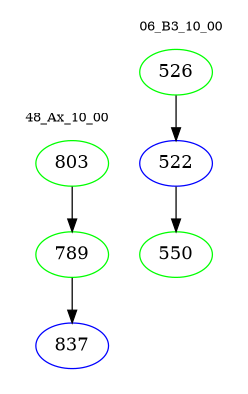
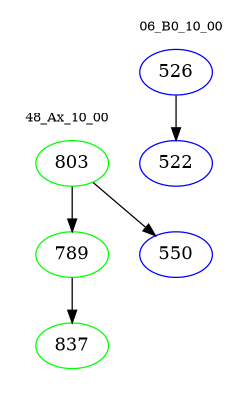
cluster "06_B3_10_00": label "06_B3_10_00" -> "06_B0_10_00"
node "526": color green -> blue
edge "522" -> "550": now "803" -> "550"
node "550": color green -> blue
node "837": color blue -> green
